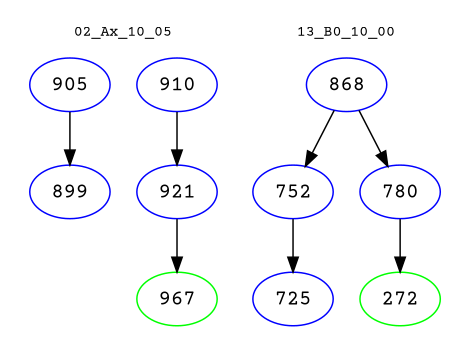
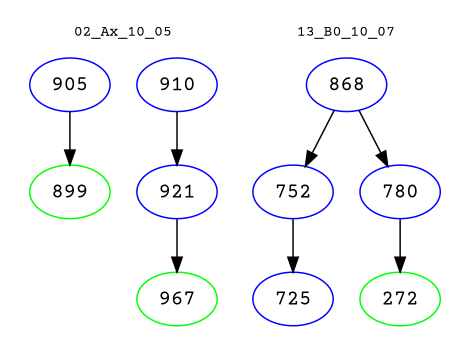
cluster "13_B0_10_00": label "13_B0_10_00" -> "13_B0_10_07"
node "899": color blue -> green
